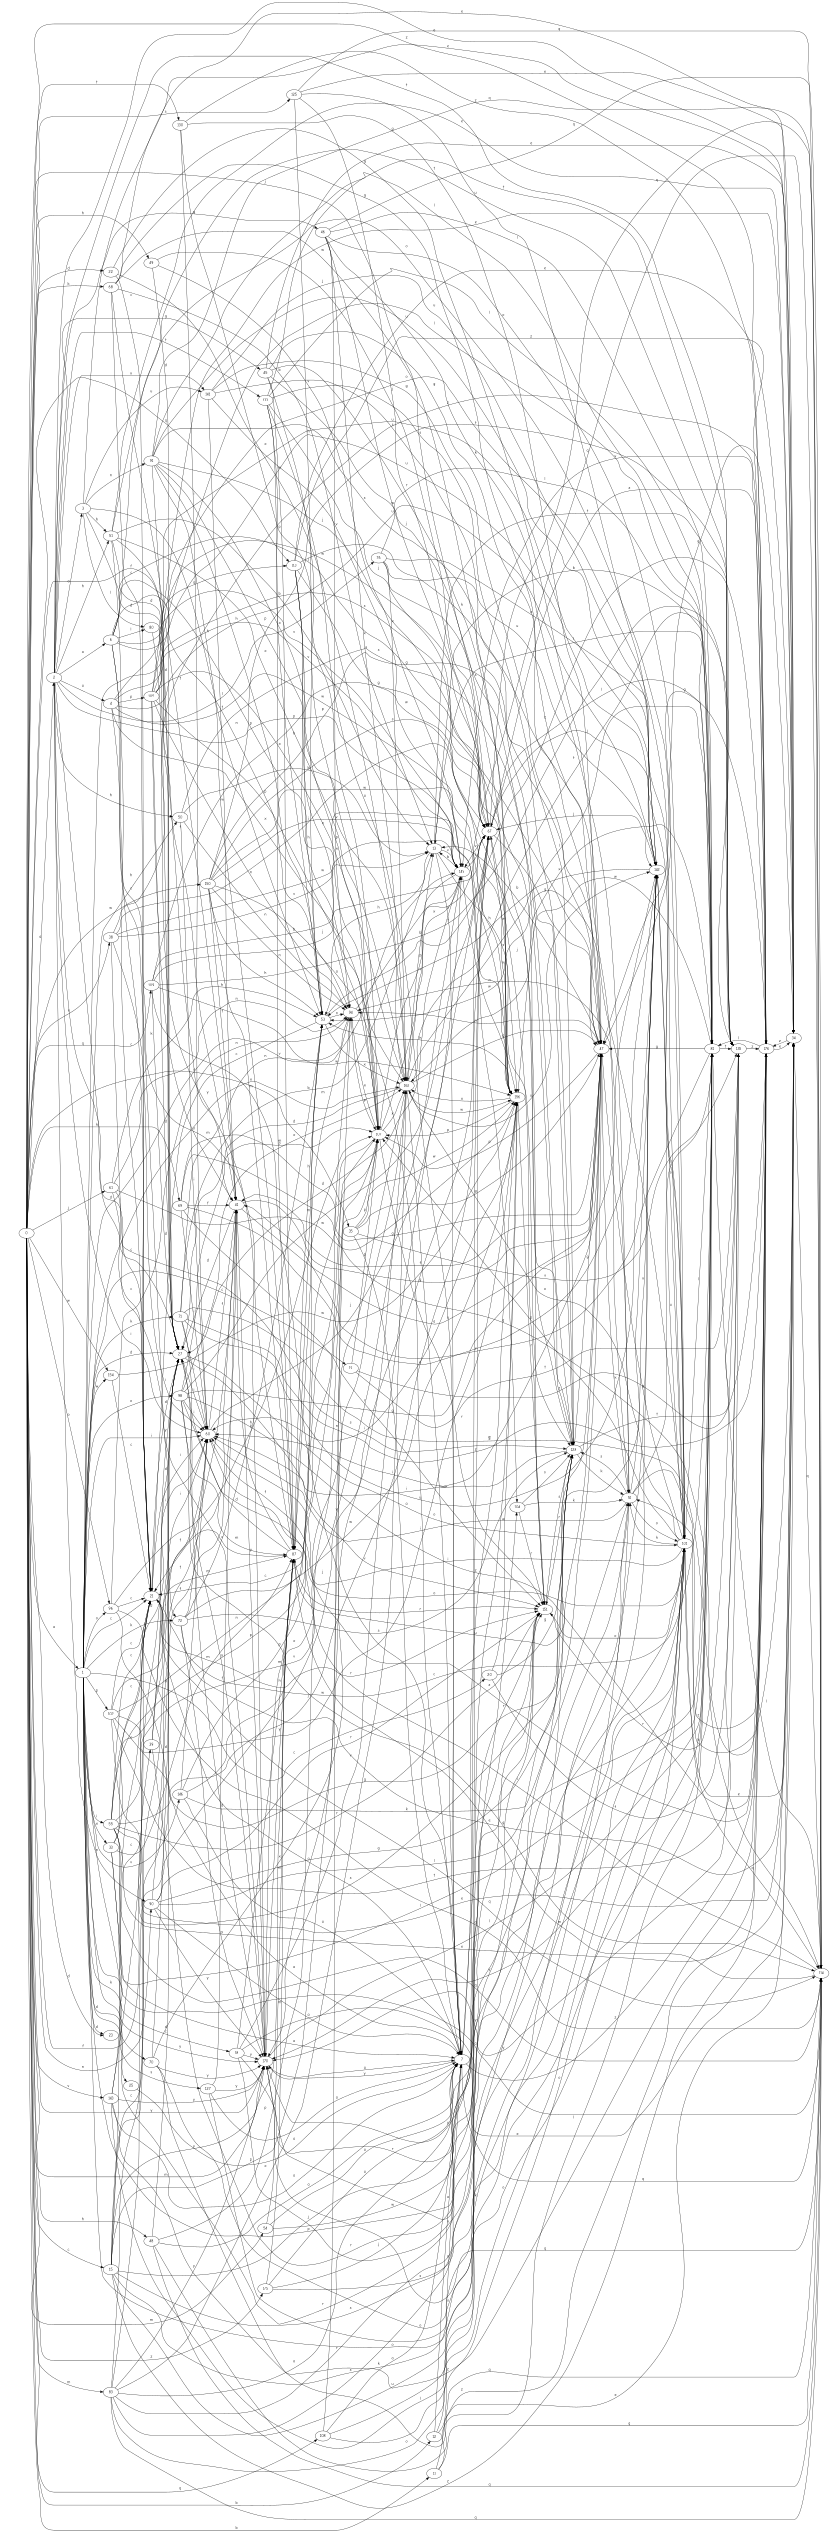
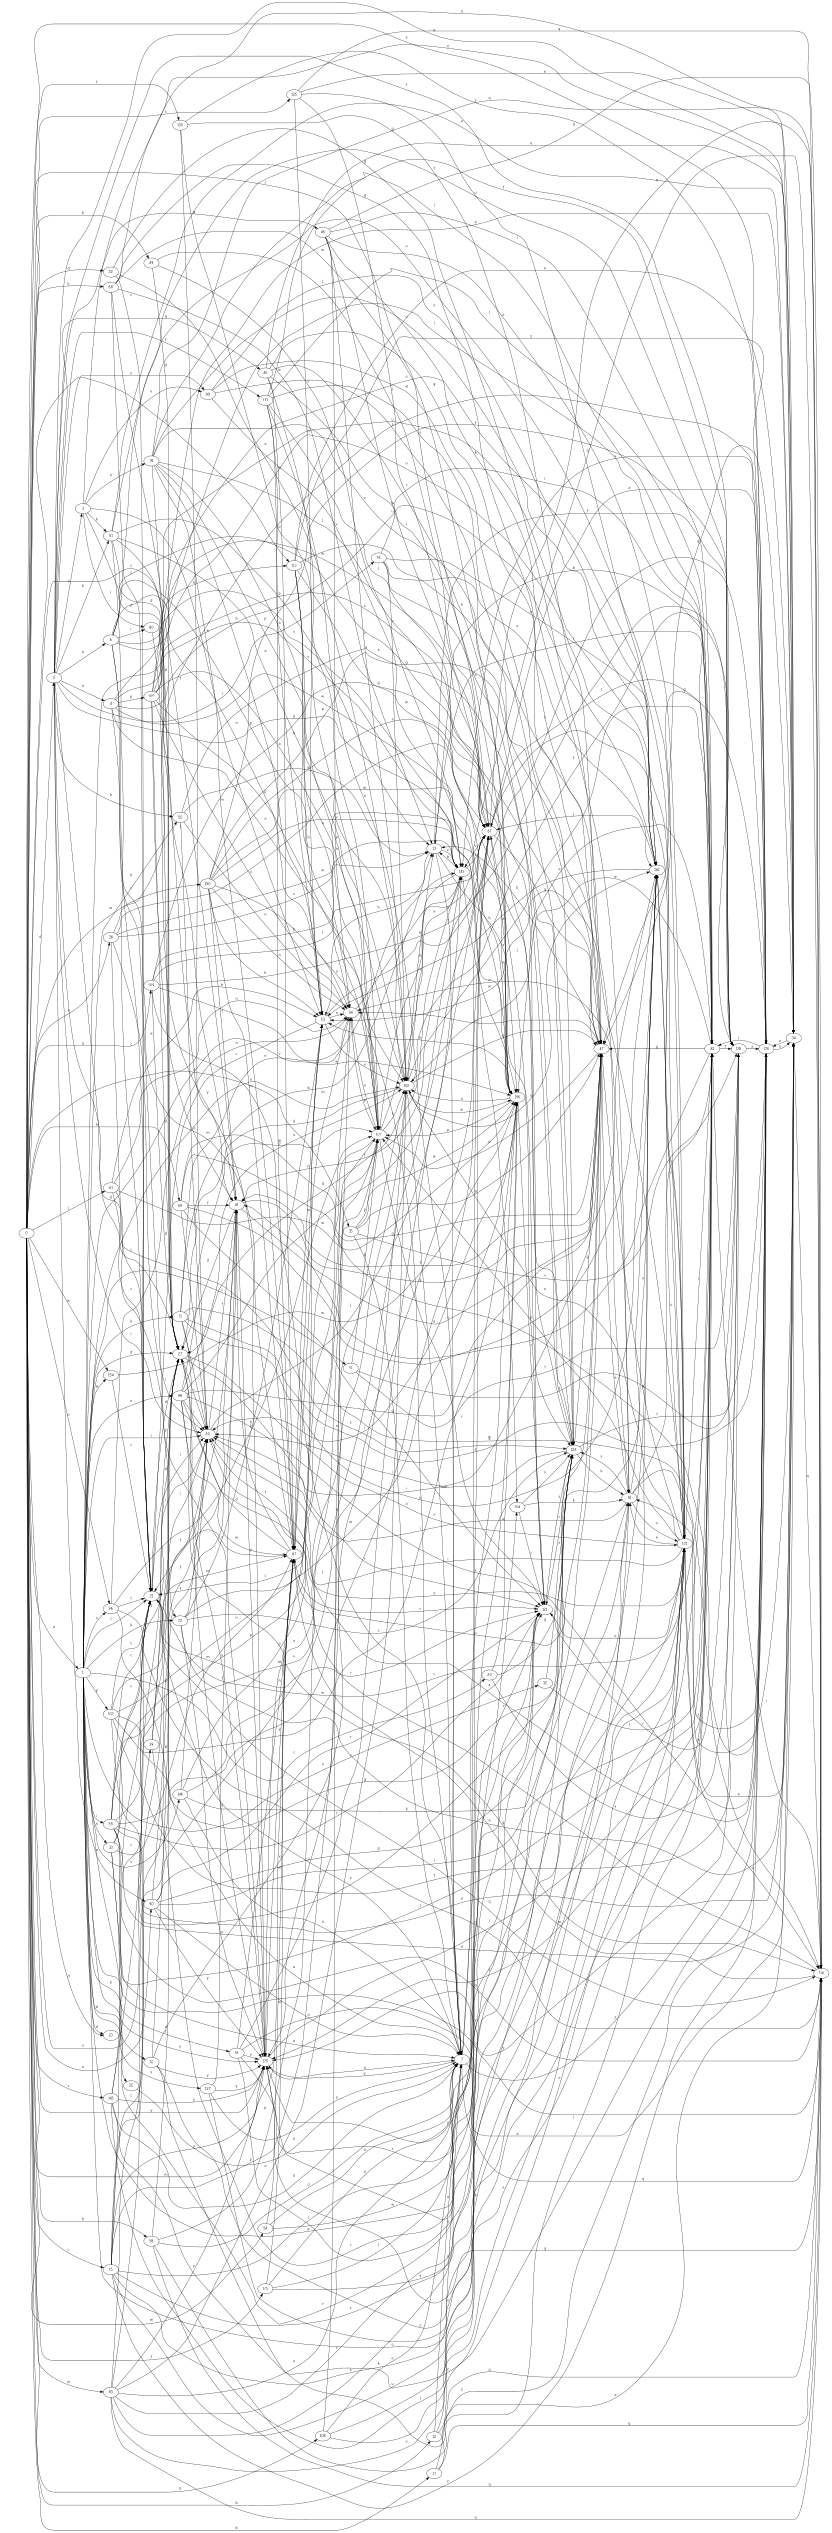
edge "141" -> "41": now "67" -> "41"
node "151": label "151" -> "121"
node "32": added
node "48": label "48" -> "58"
